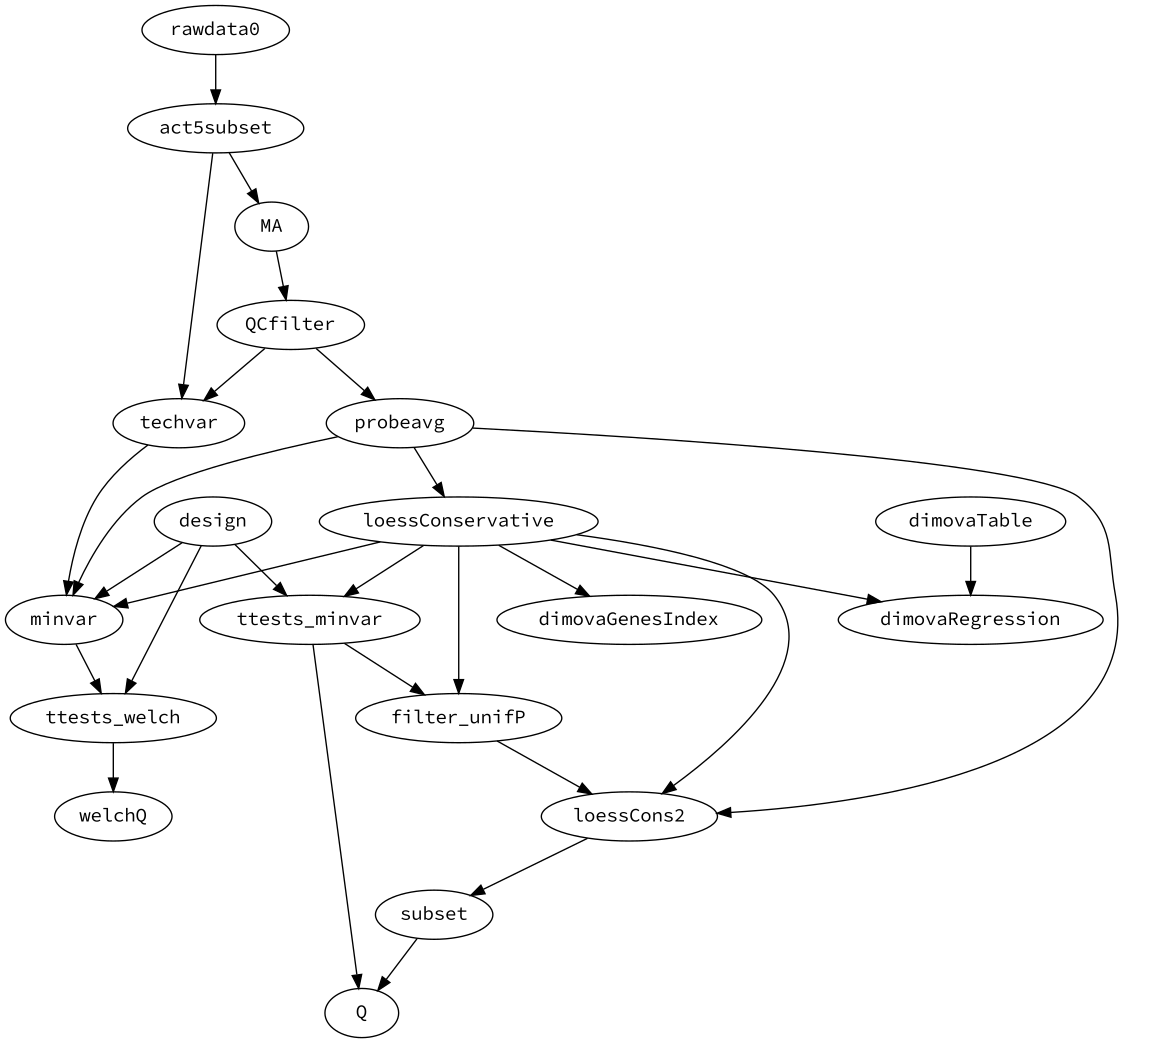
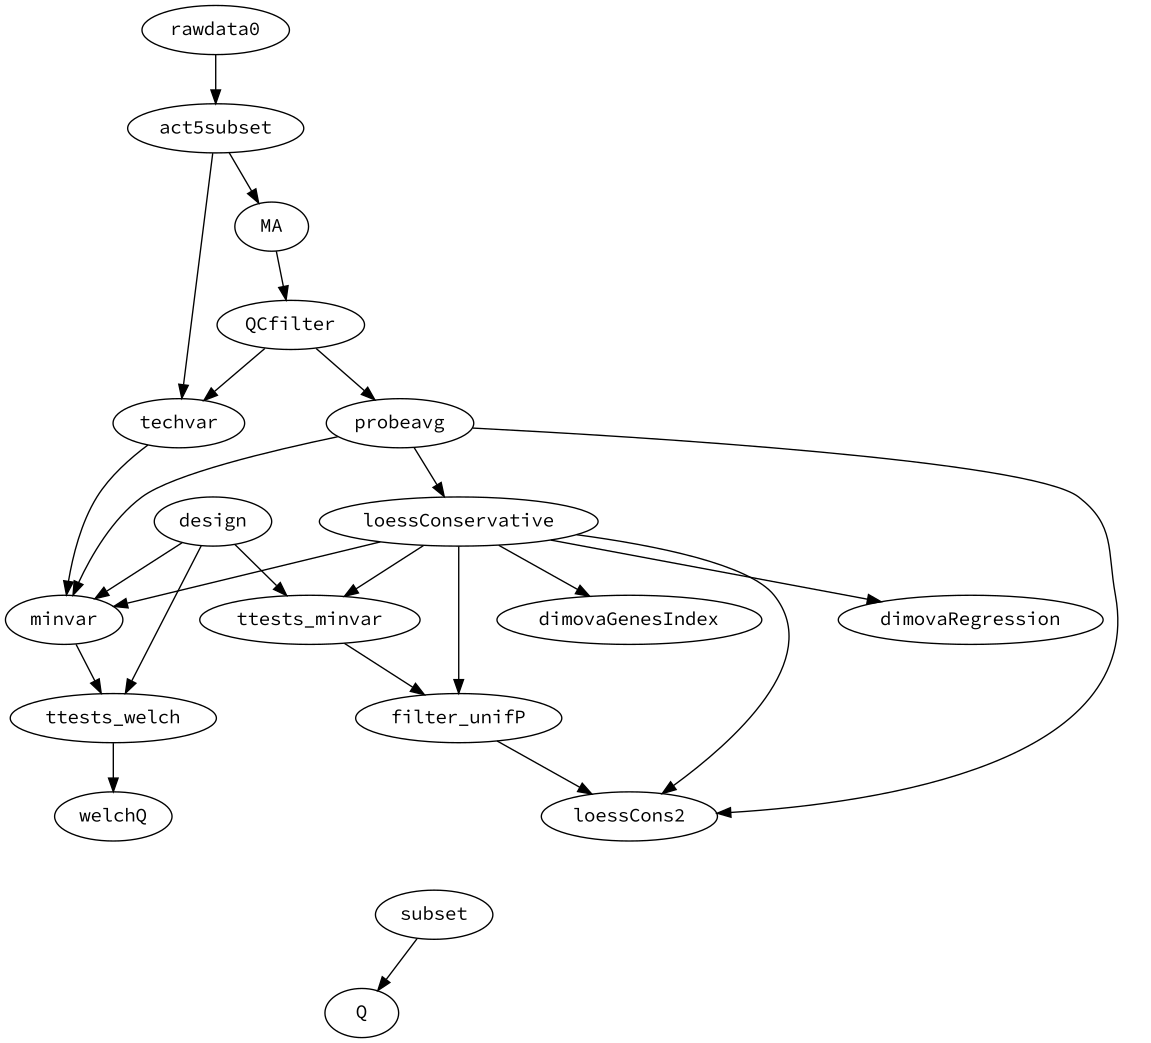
node "dimovaTable": removed
edge "ttests_minvar" -> "Q": removed
edge "loessCons2" -> "subset": removed
